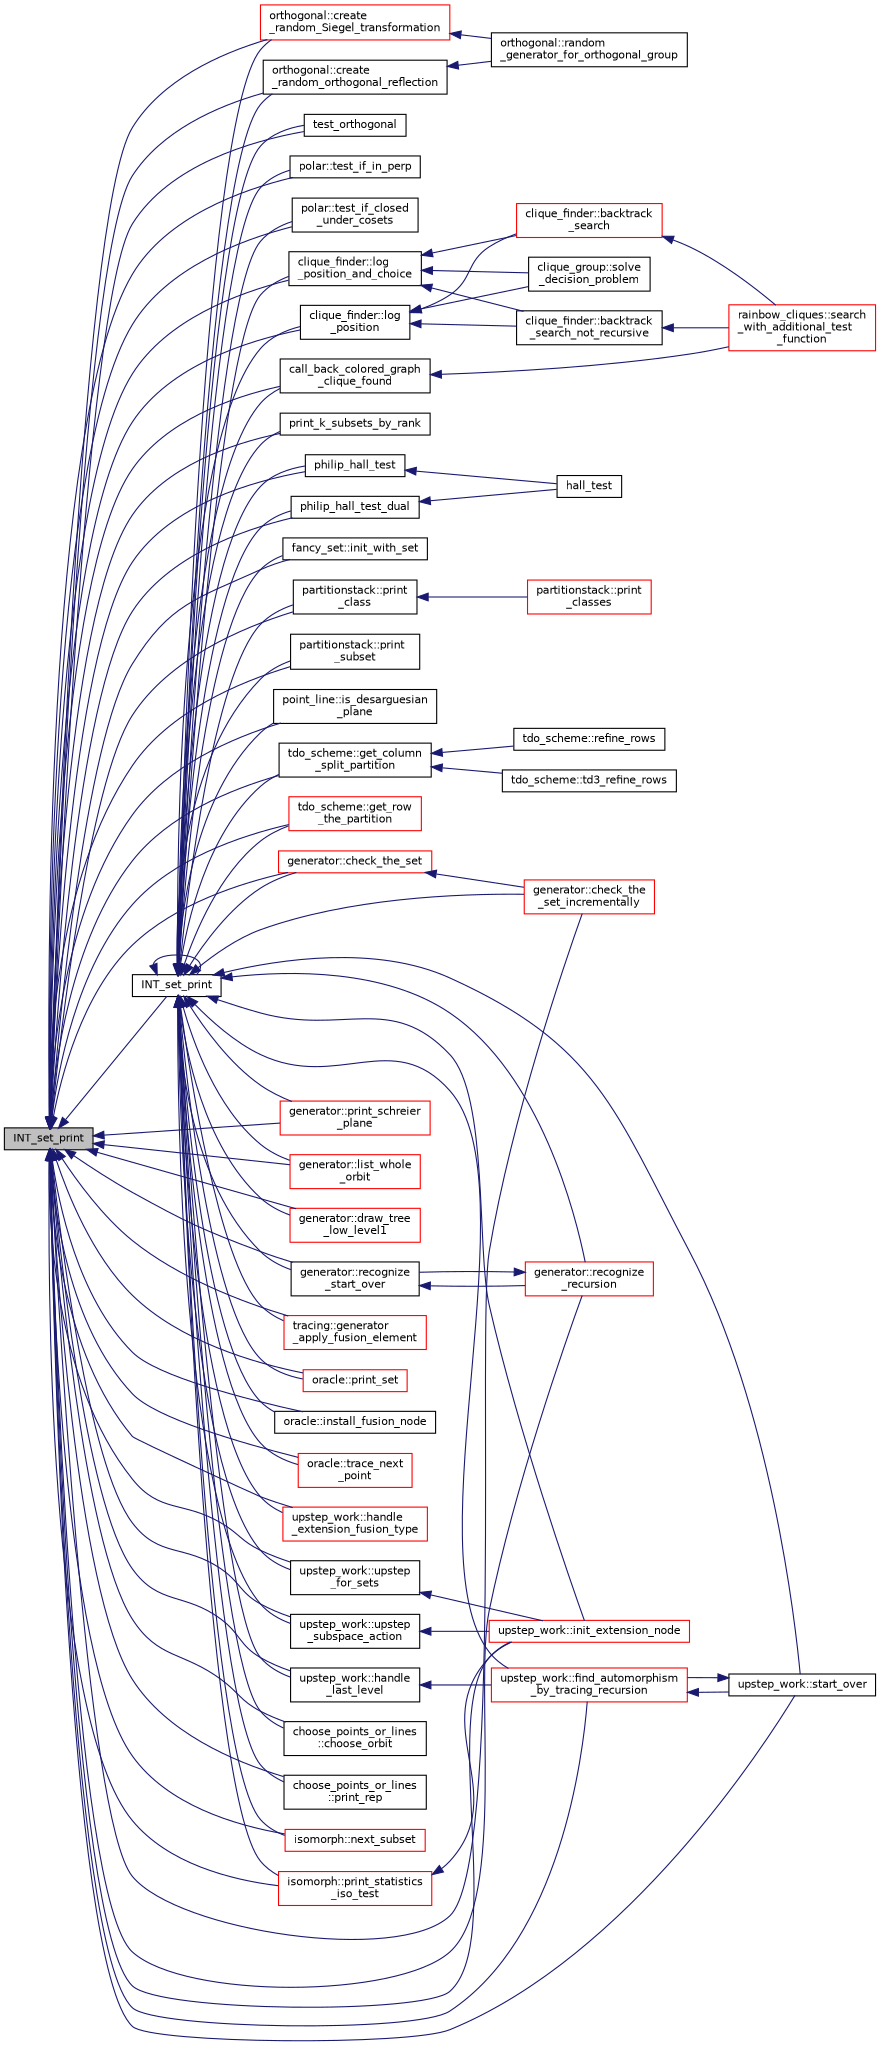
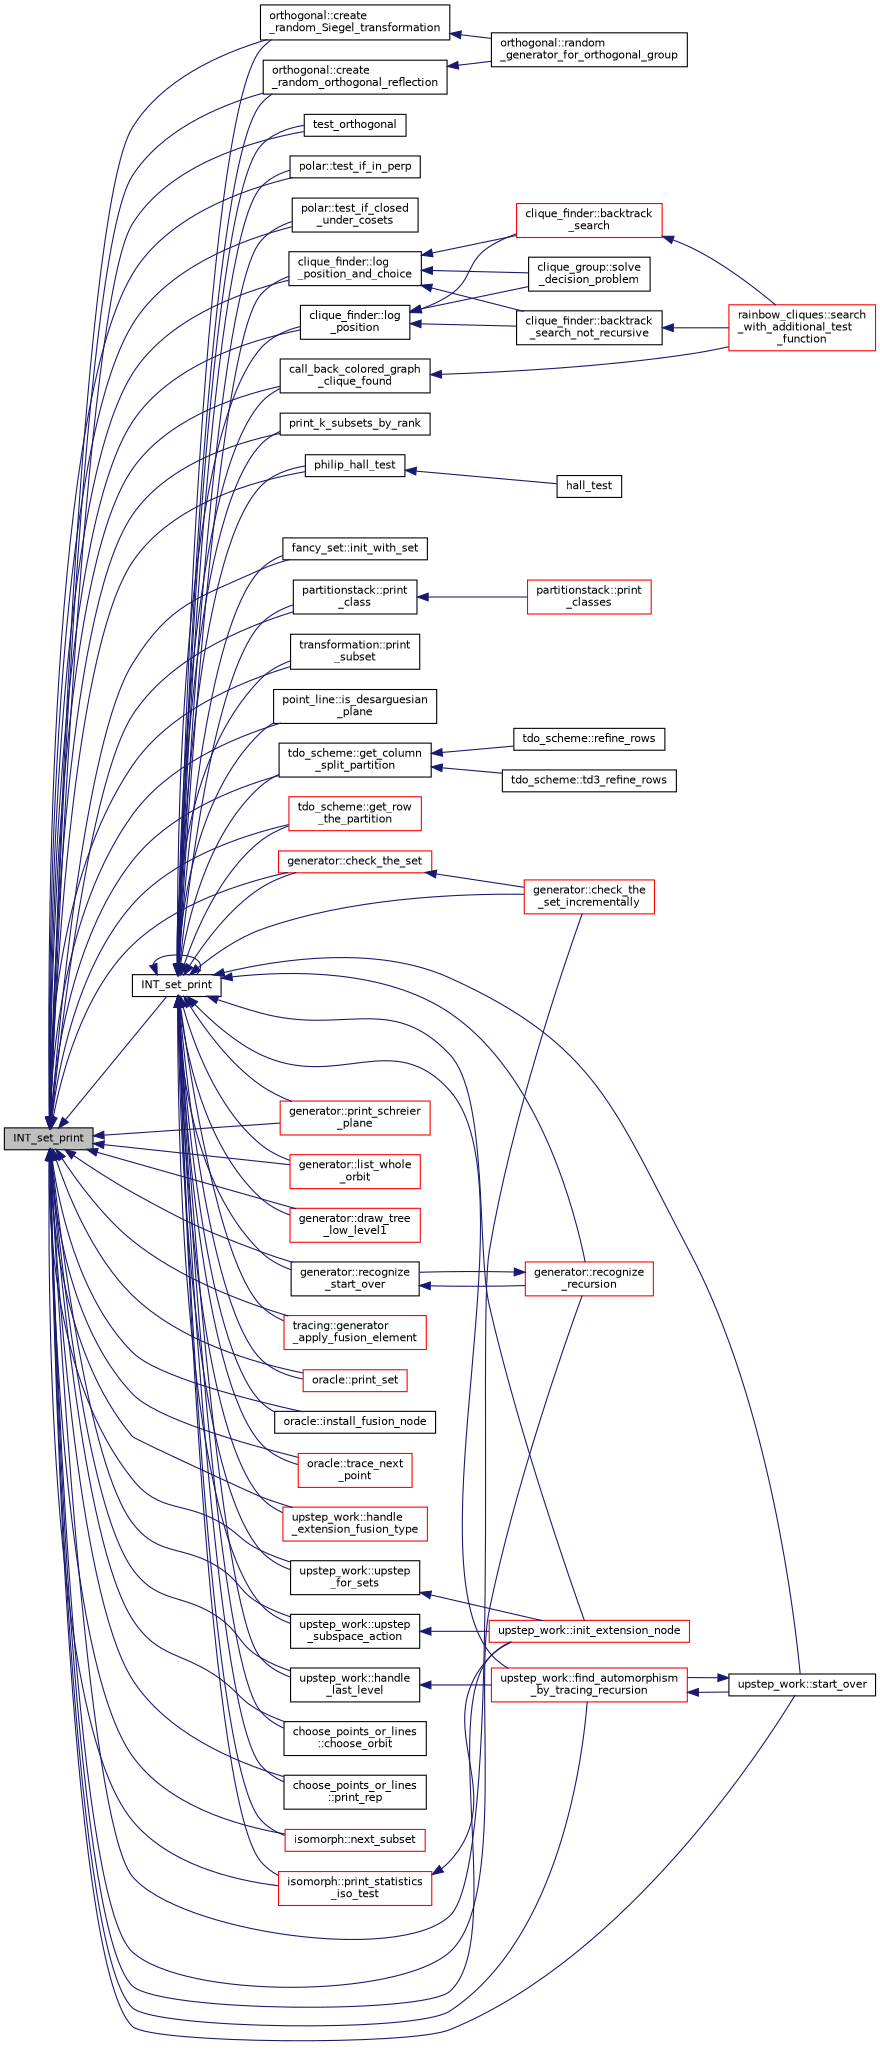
node "orthogonal::create _random_Siegel_transformation": color red -> black
node "philip_hall_test_dual": removed
node "partitionstack::print _subset": label "partitionstack::print _subset" -> "transformation::print _subset"
